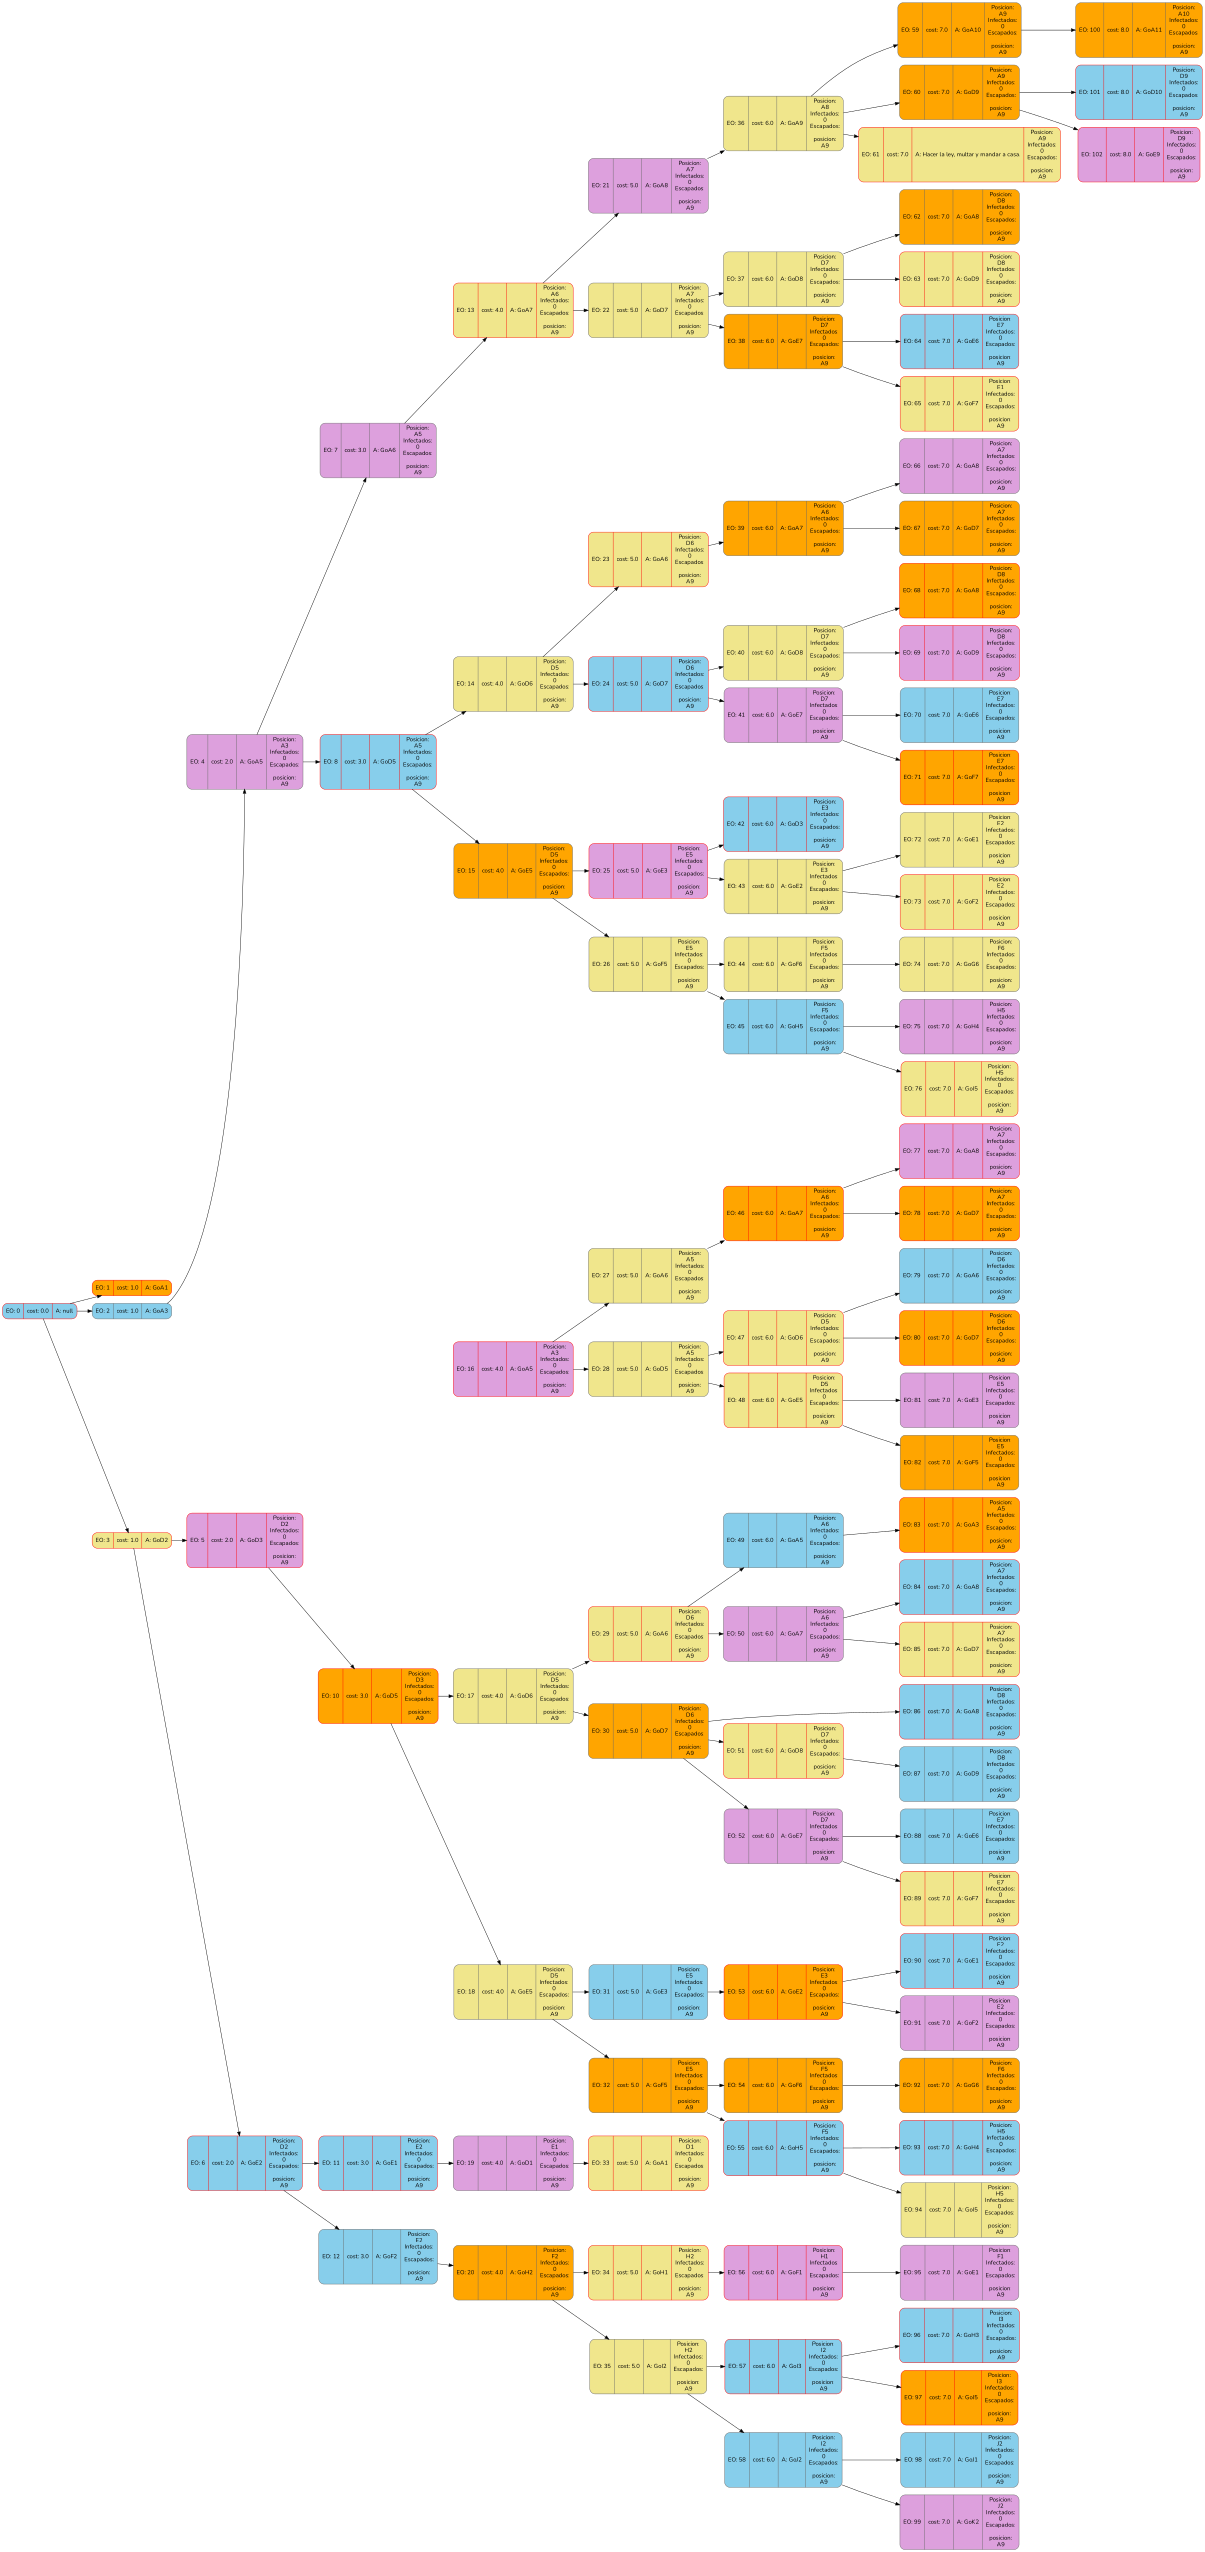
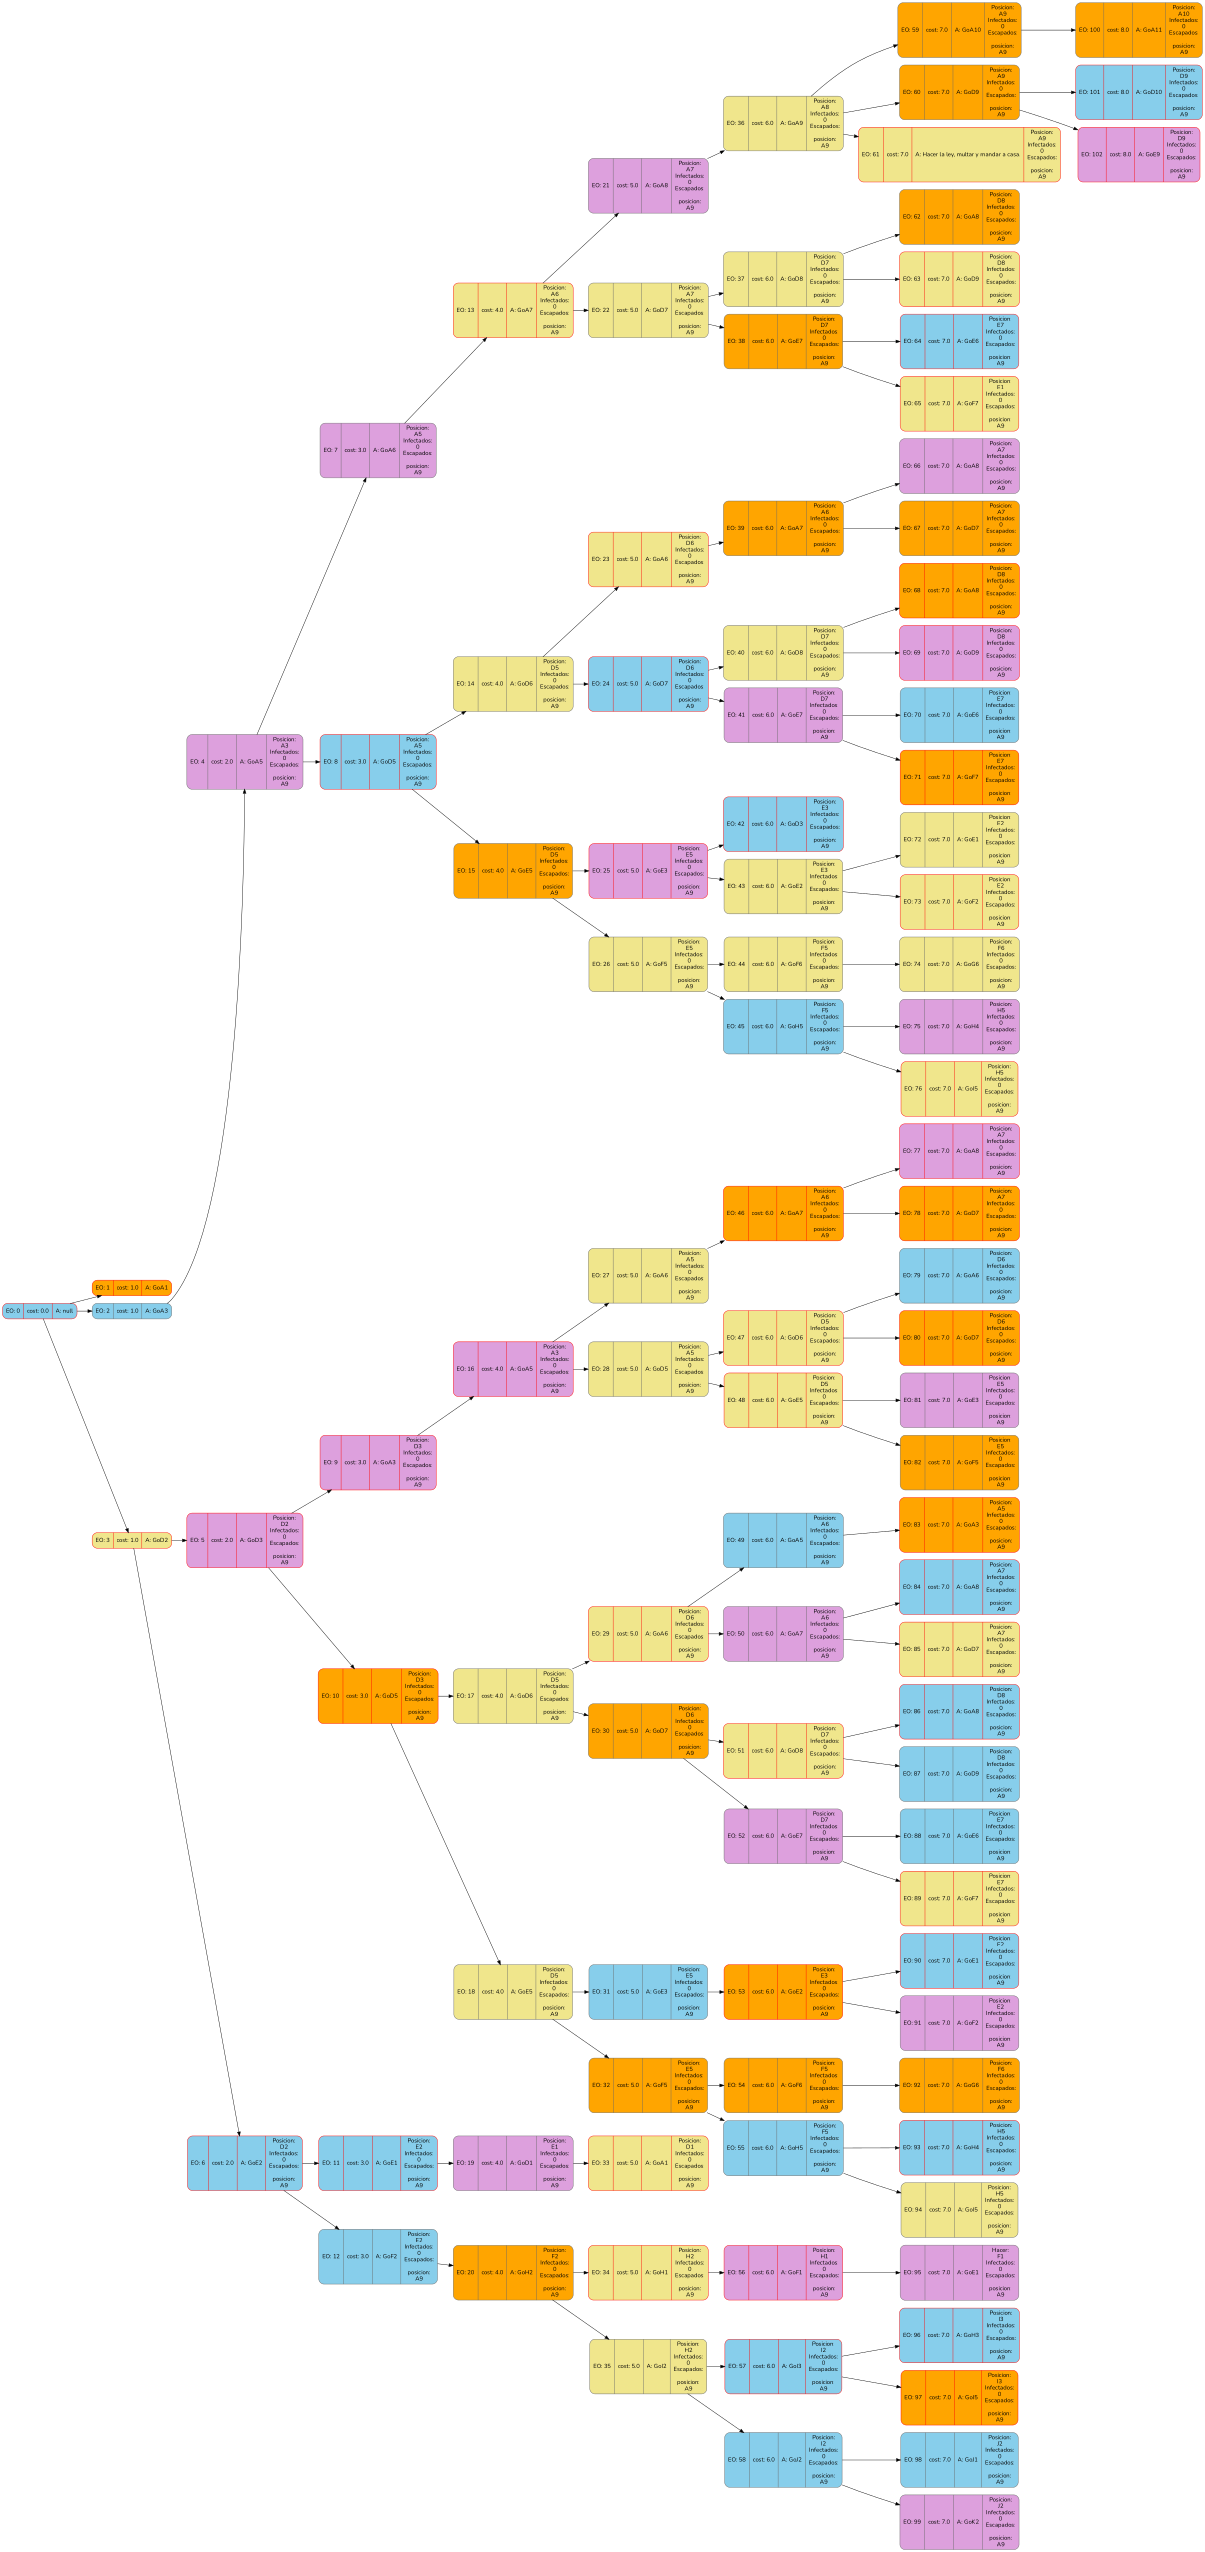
node "EO: 9": added
edge "EO: 30" -> "EO: 86": now "EO: 51" -> "EO: 86"
node "EO: 55": color red -> gray40
node "EO: 95": text "Posicion:" -> "Hacer:"
